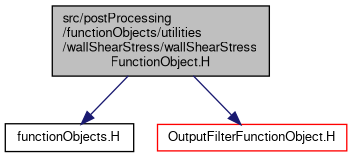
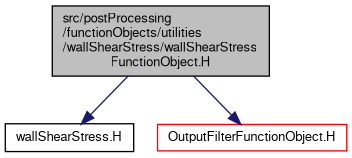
node "functionObjects.H": label "functionObjects.H" -> "wallShearStress.H"
